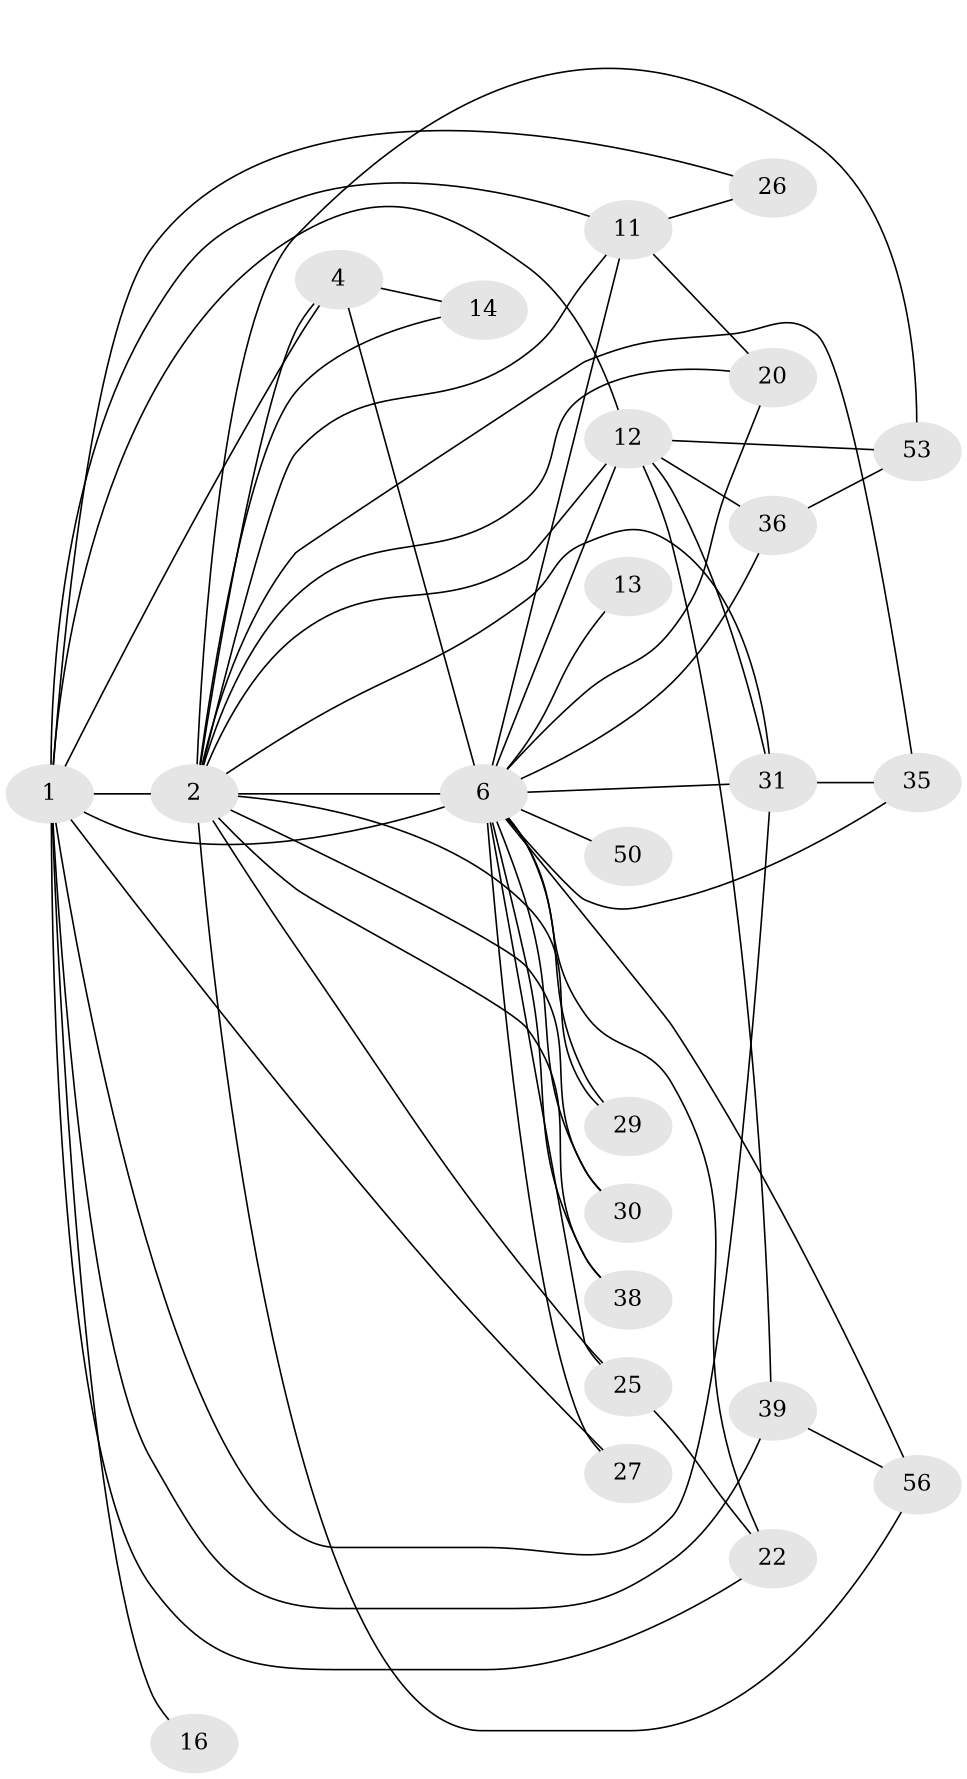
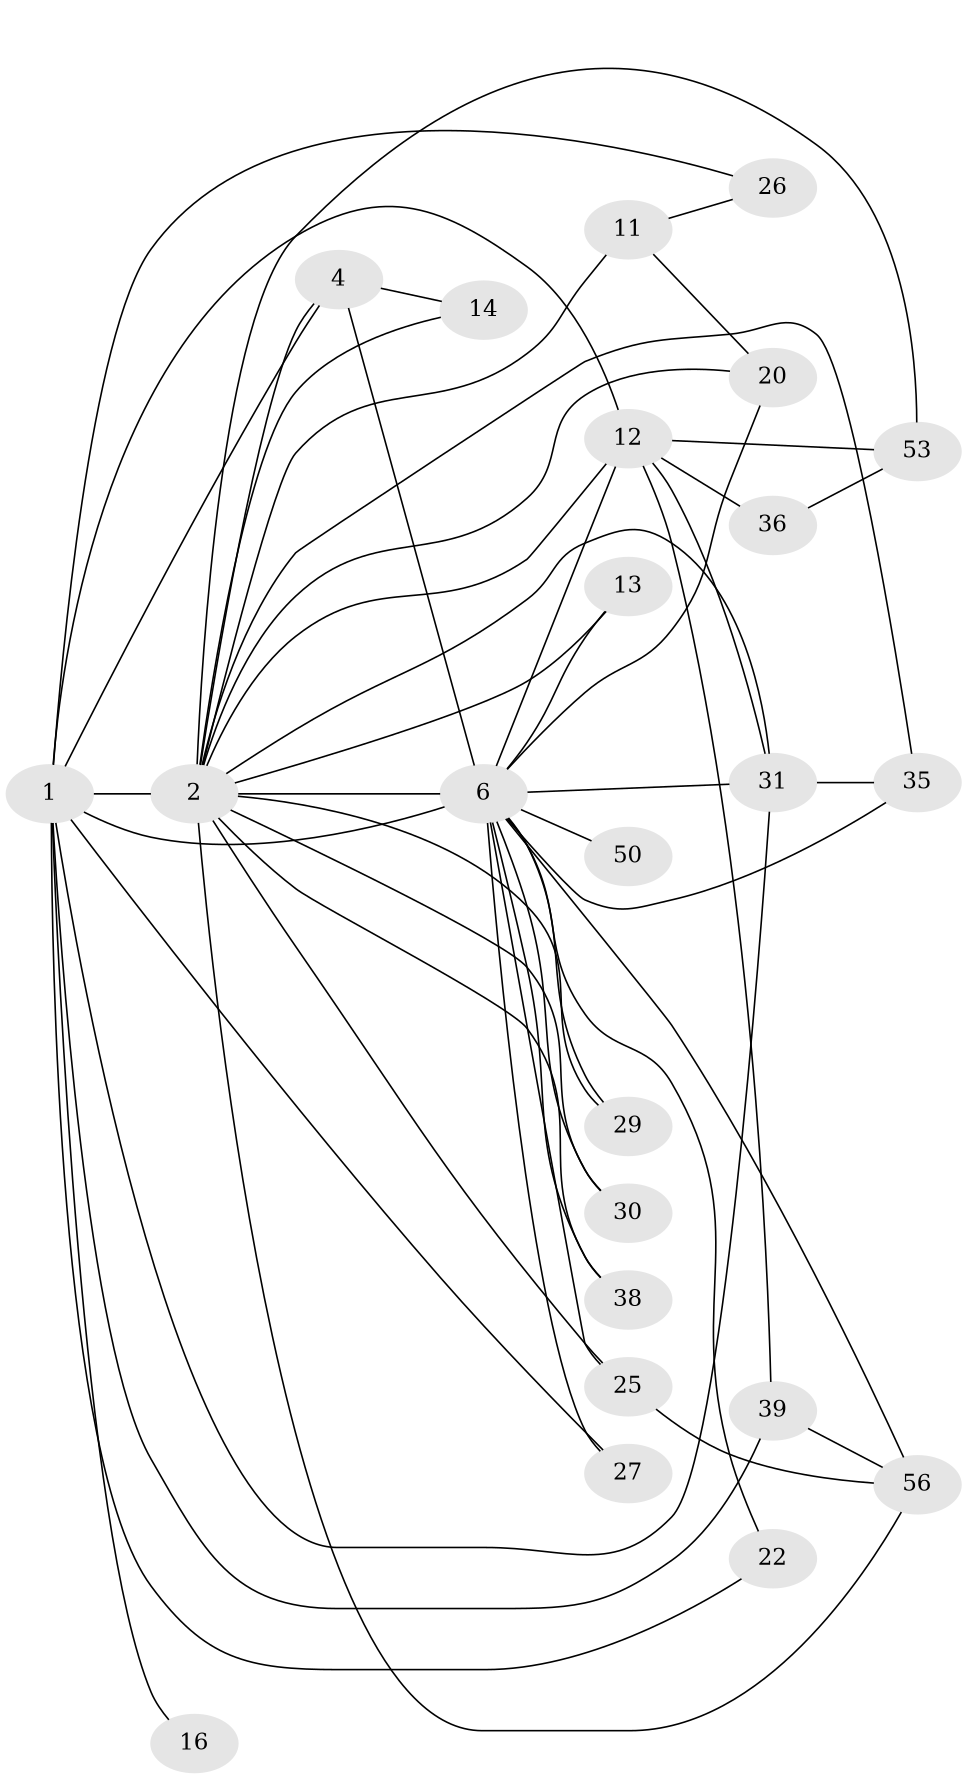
edge "11" -- "1": removed
edge "11" -- "6": removed
edge "36" -- "6": removed
edge "13" -- "2": added
edge "25" -- "22": now "25" -- "56"
